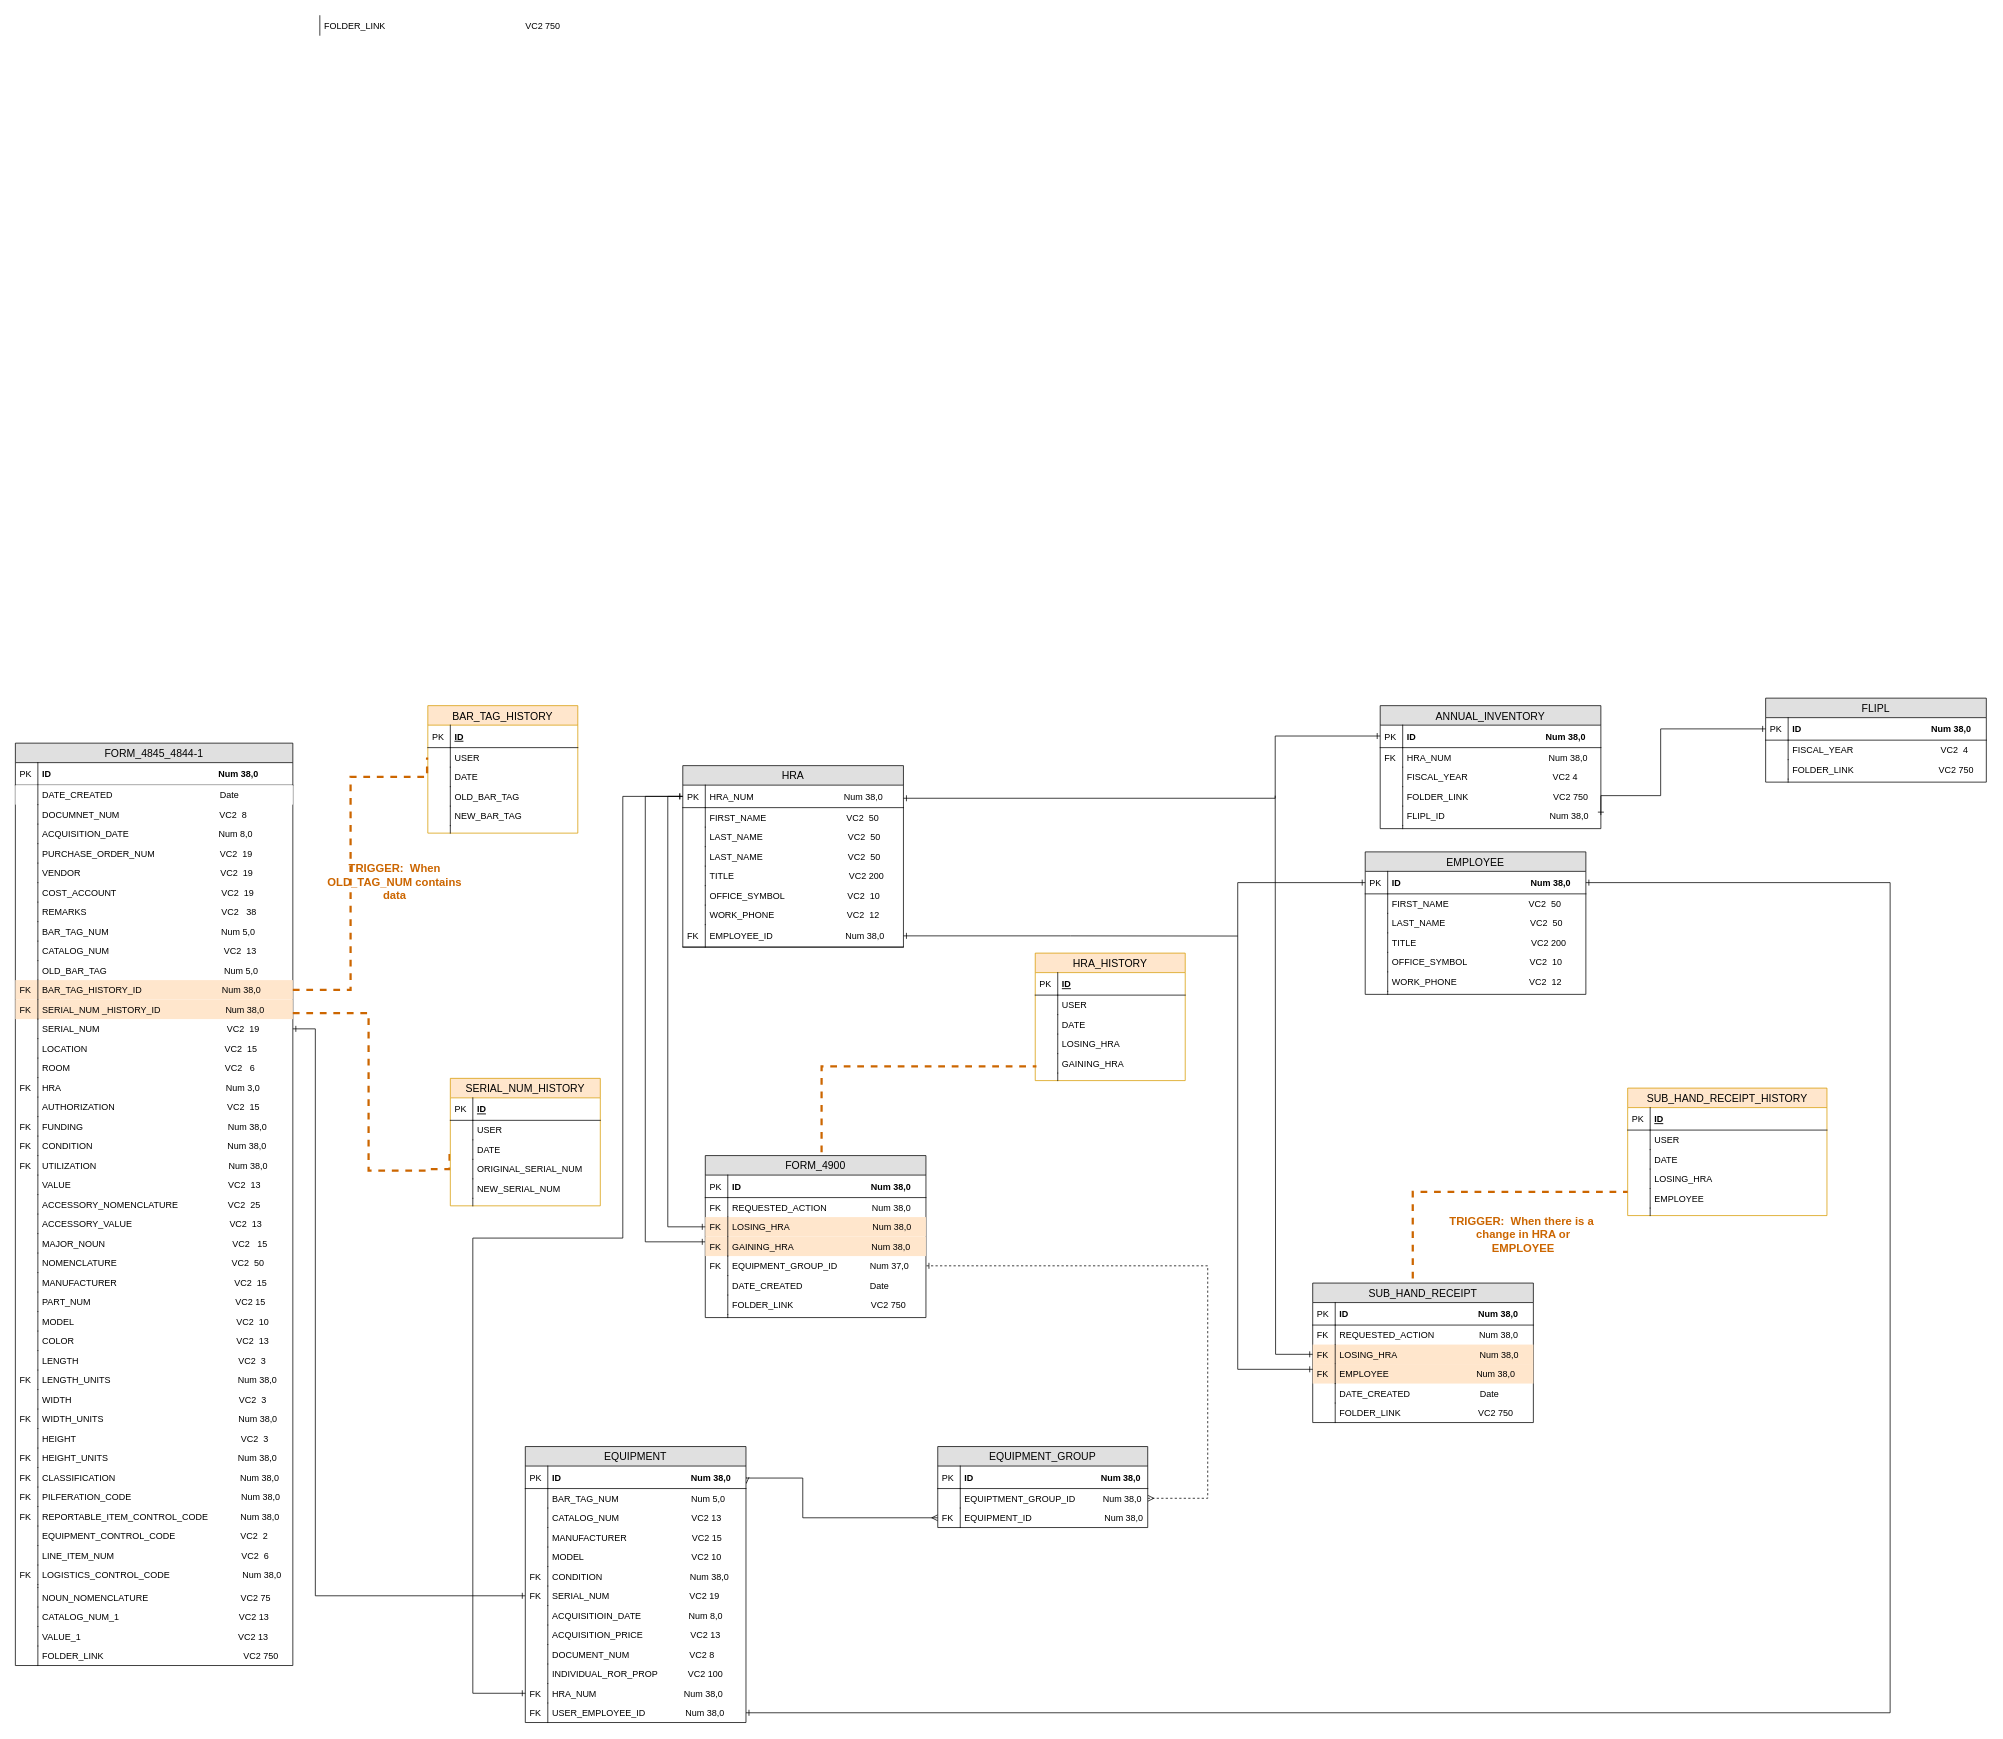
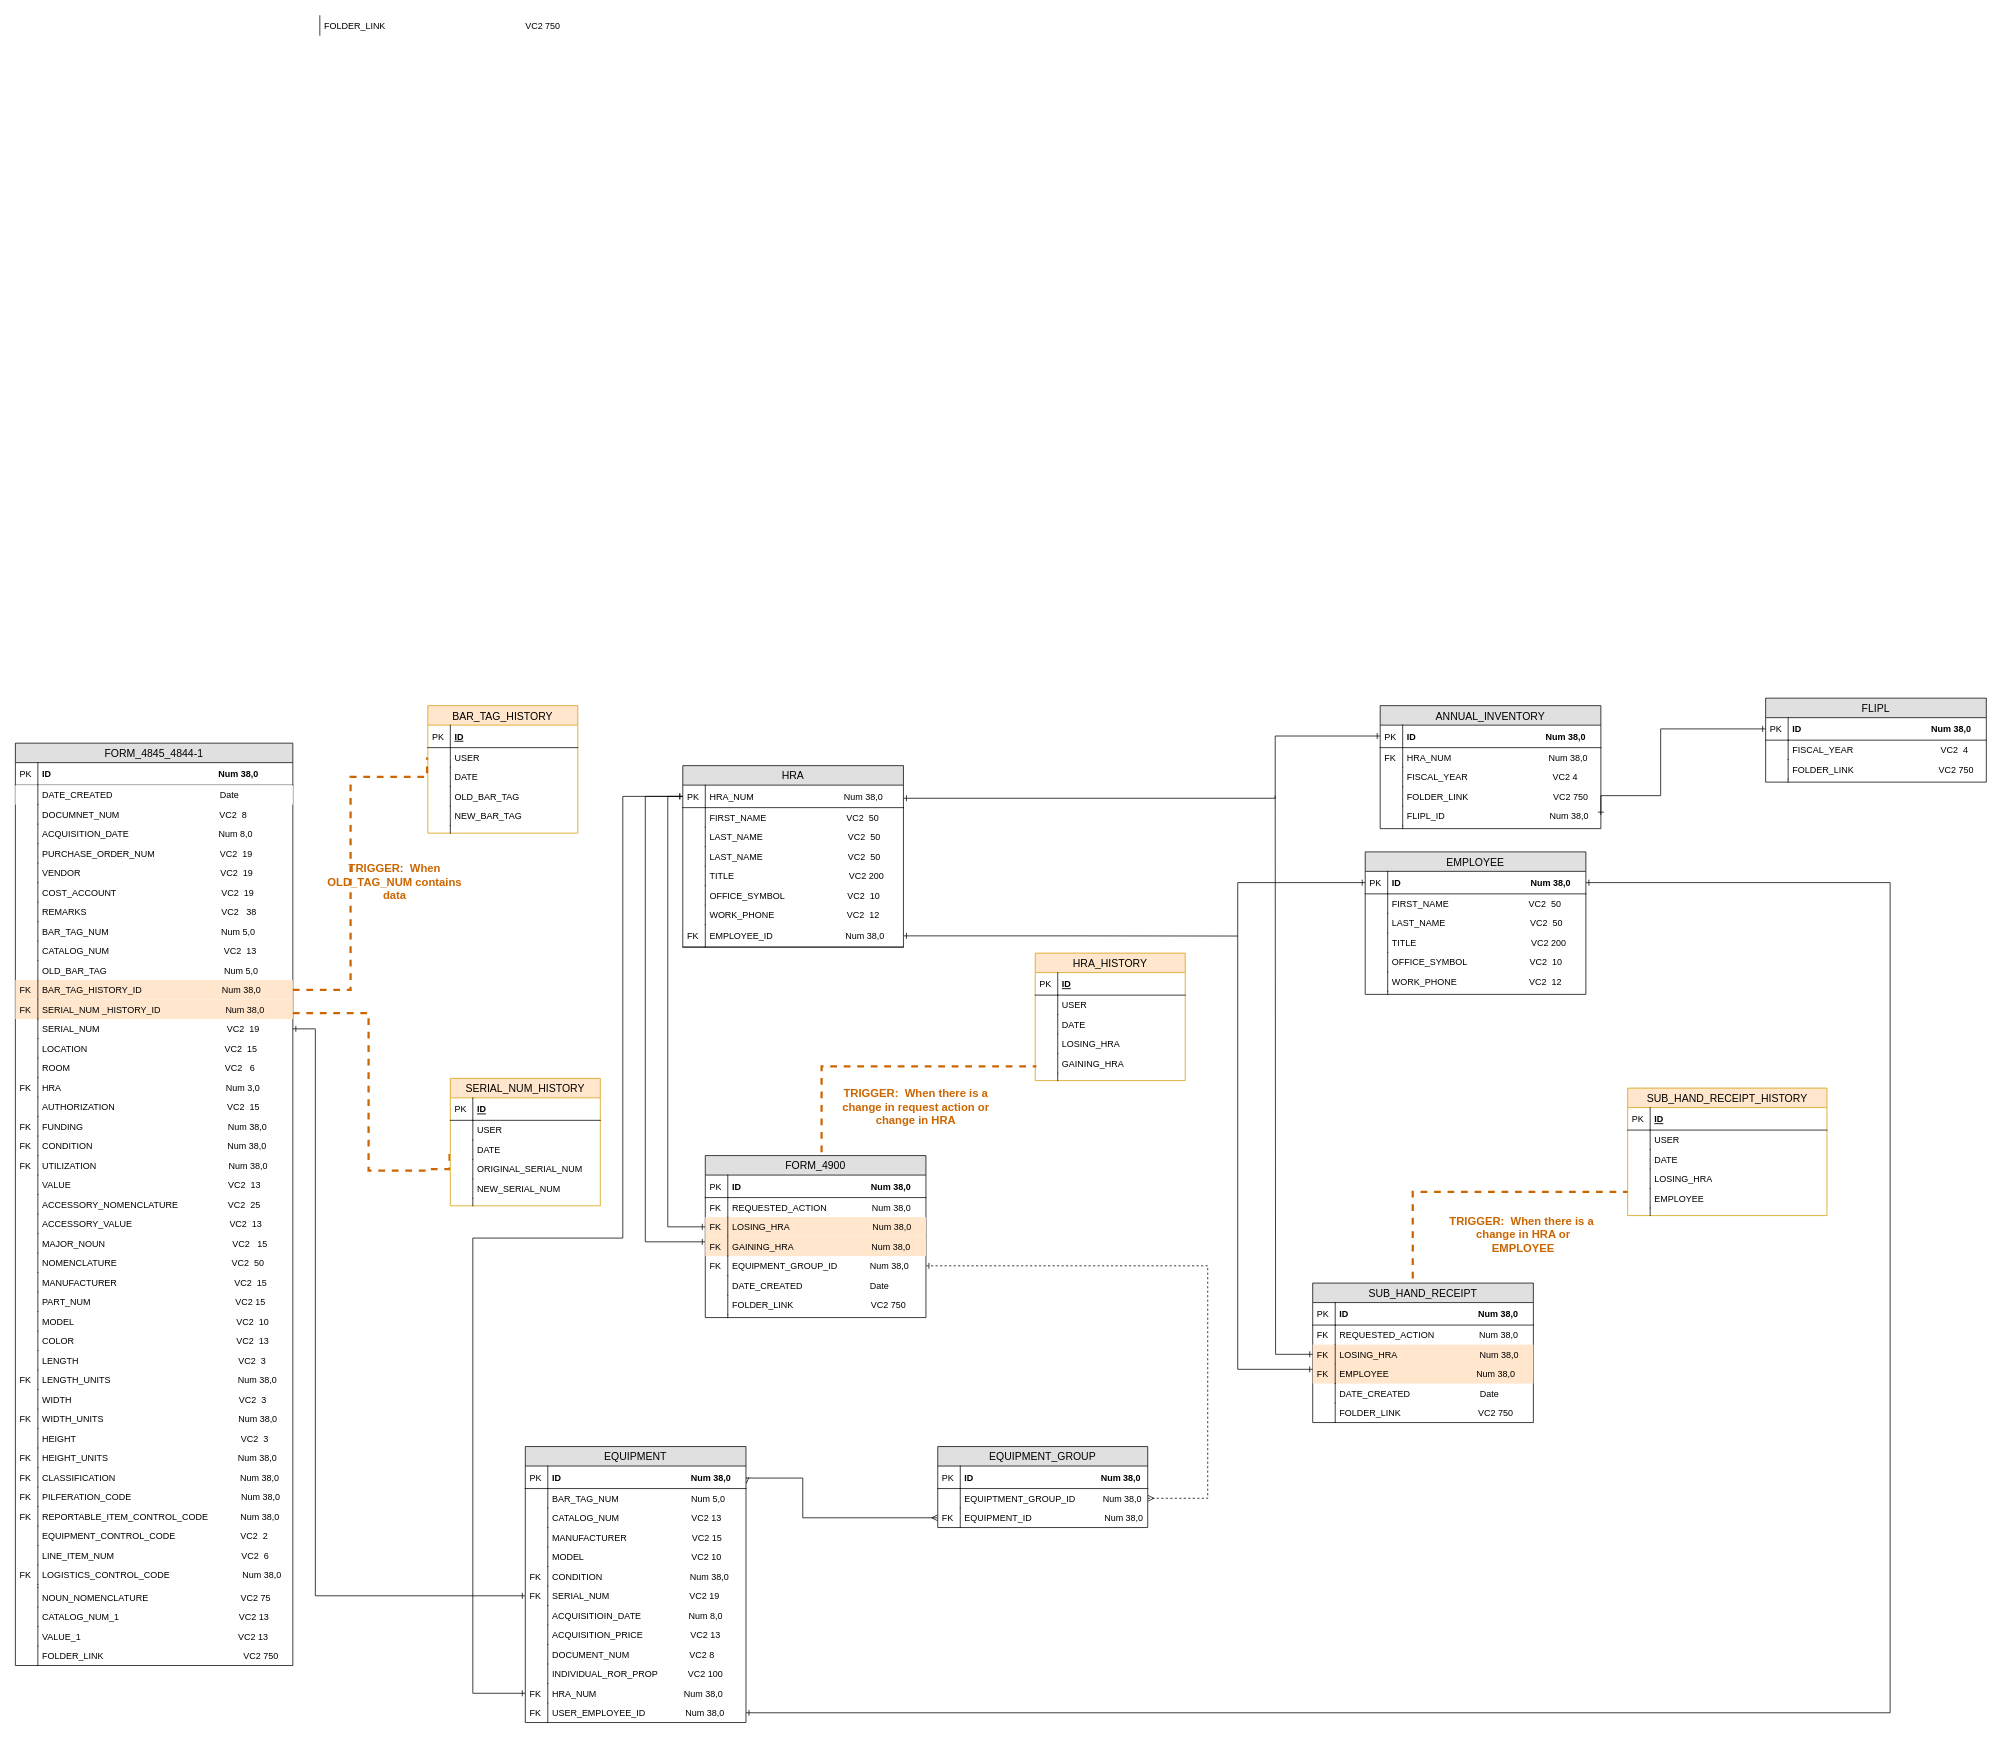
node "TRIGGER: When there is a change in request action or change in HRA": added
node "EQUIPMENT_GROUP_ID Num 37,0": label "EQUIPMENT_GROUP_ID Num 37,0" -> "EQUIPMENT_GROUP_ID Num 38,0"
